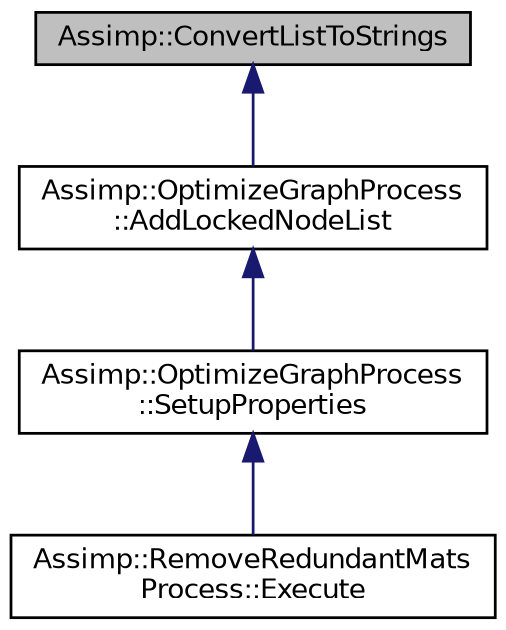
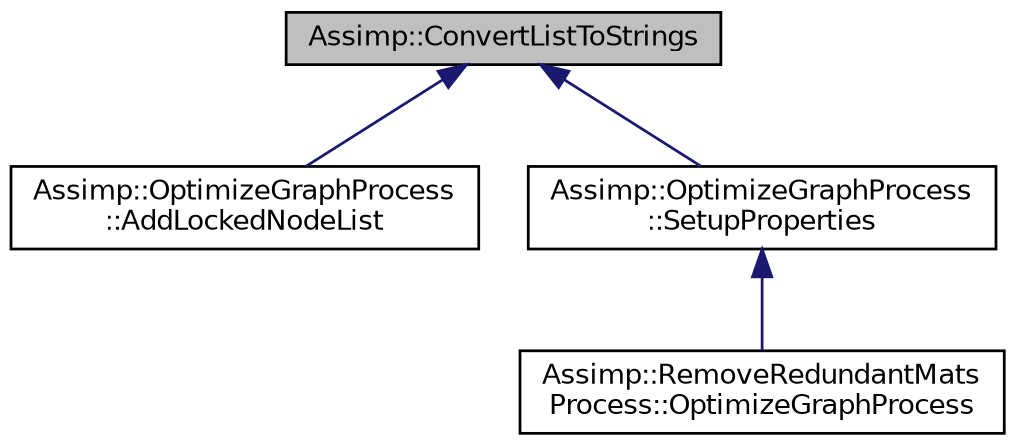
edge "Assimp::OptimizeGraphProcess ::SetupProperties" -> "Assimp::OptimizeGraphProcess ::AddLockedNodeList": now "Assimp::OptimizeGraphProcess ::SetupProperties" -> "Assimp::ConvertListToStrings"
node "Assimp::RemoveRedundantMats Process::Execute": label "Assimp::RemoveRedundantMats Process::Execute" -> "Assimp::RemoveRedundantMats Process::OptimizeGraphProcess"
